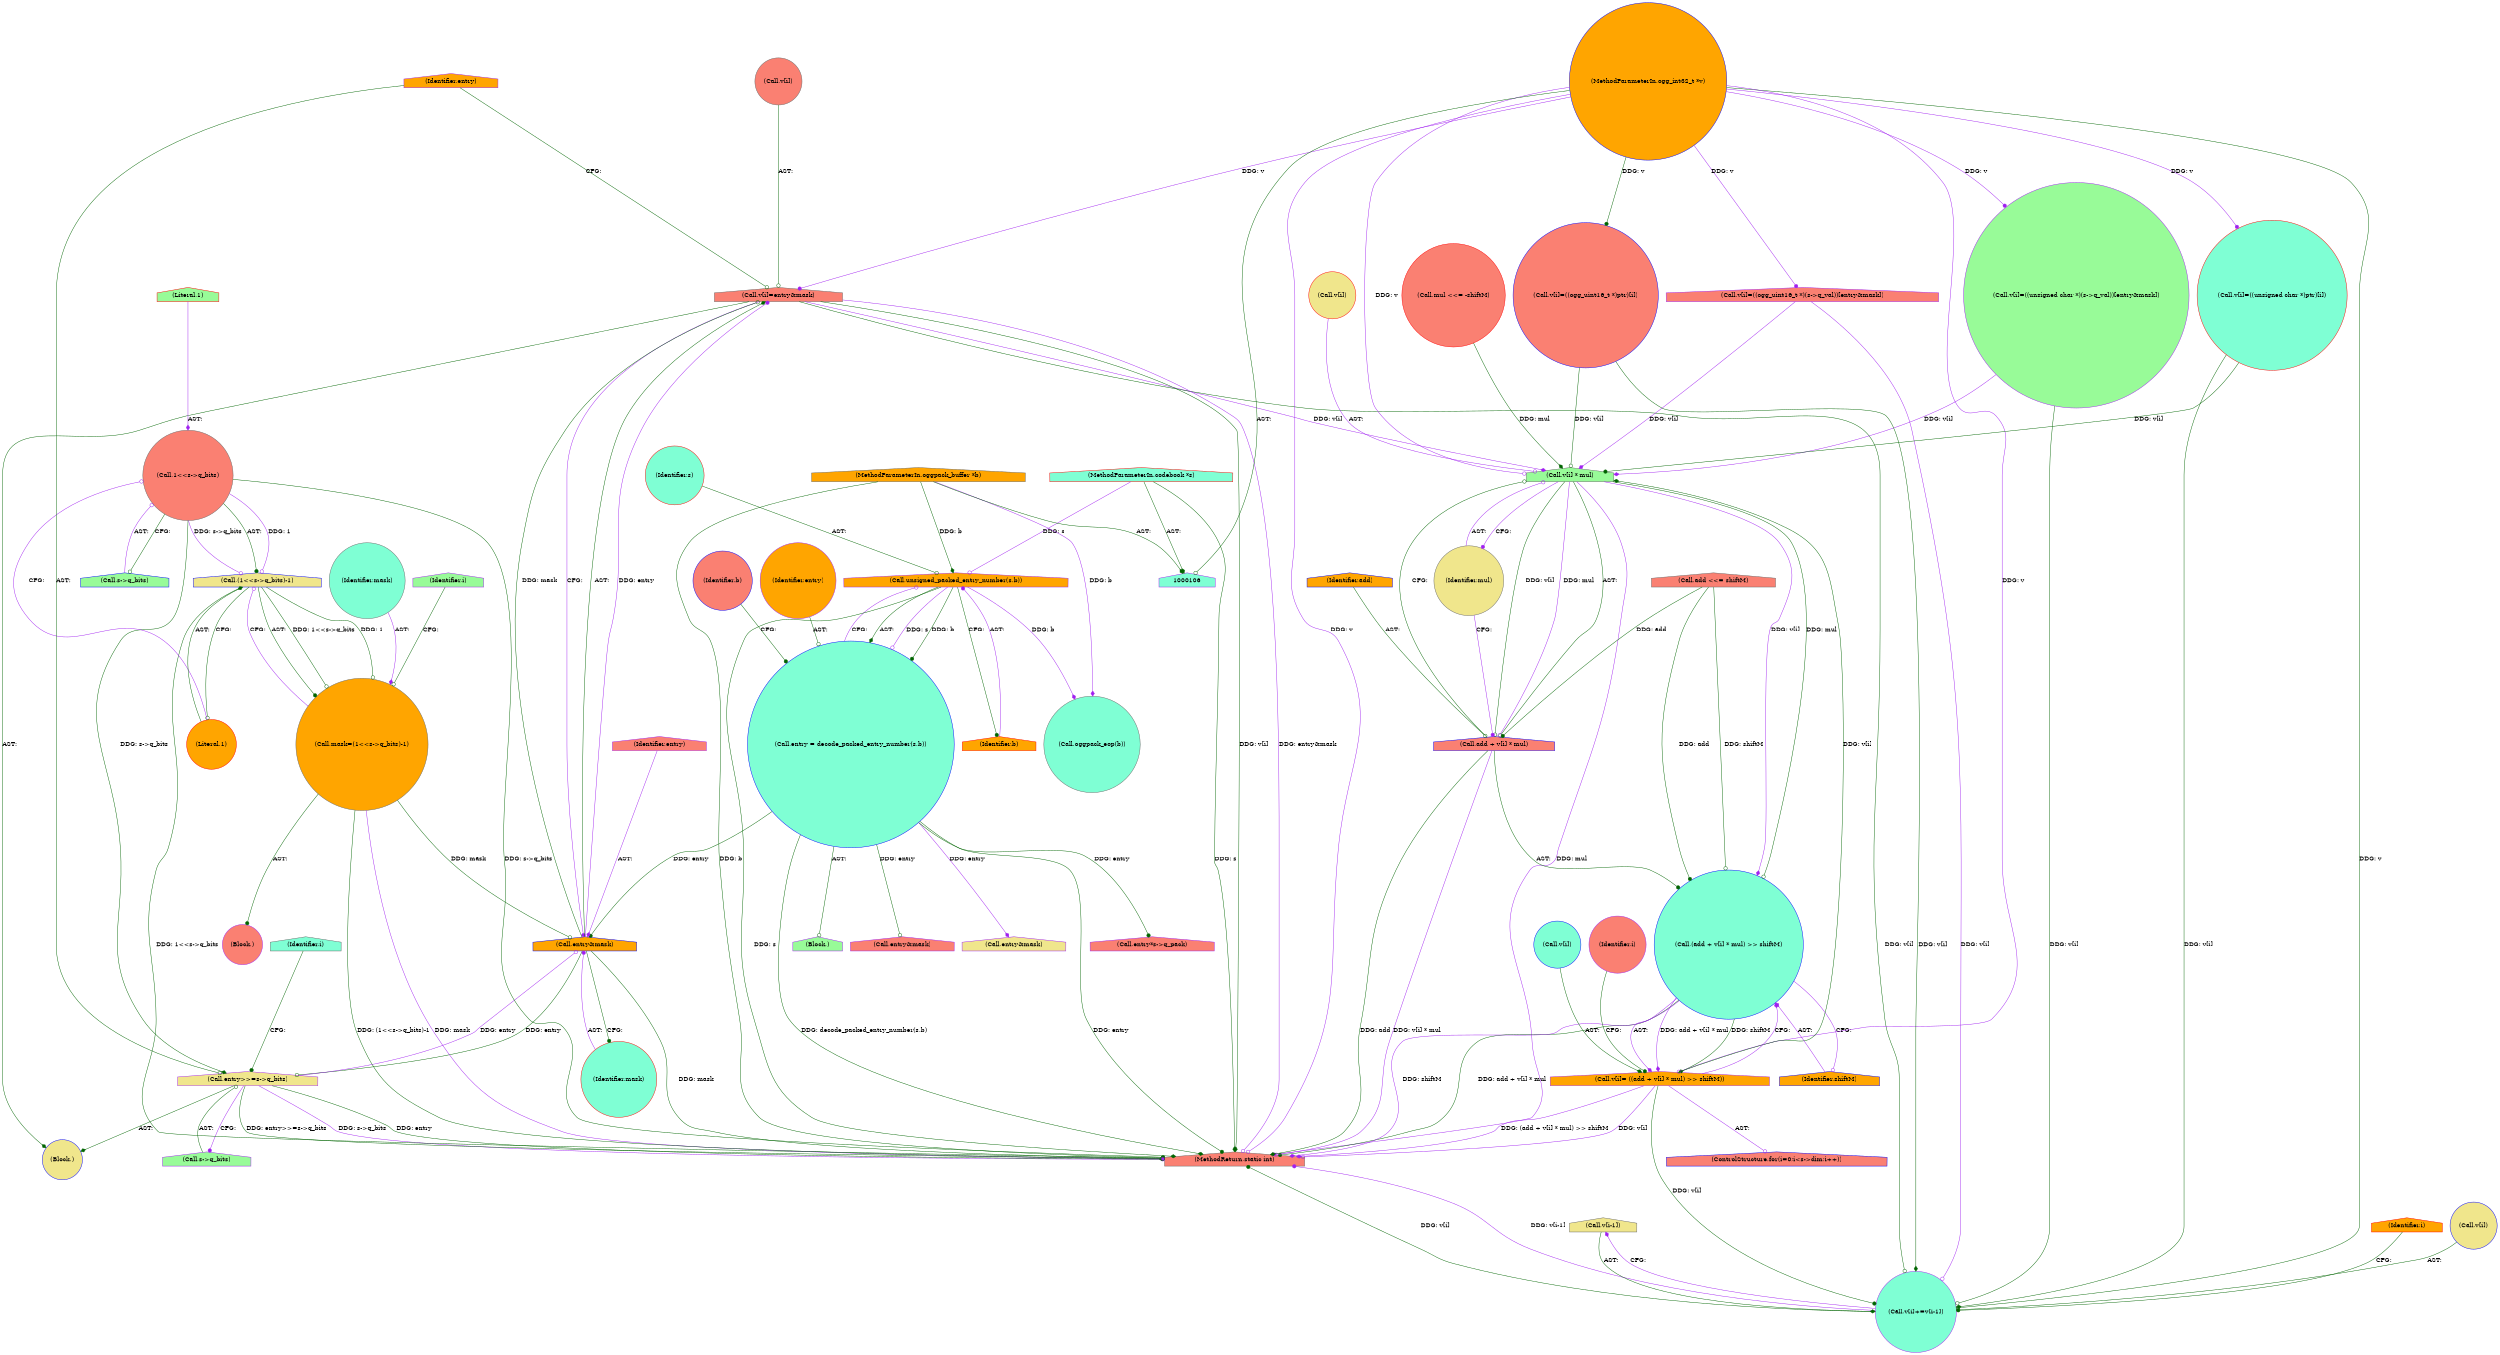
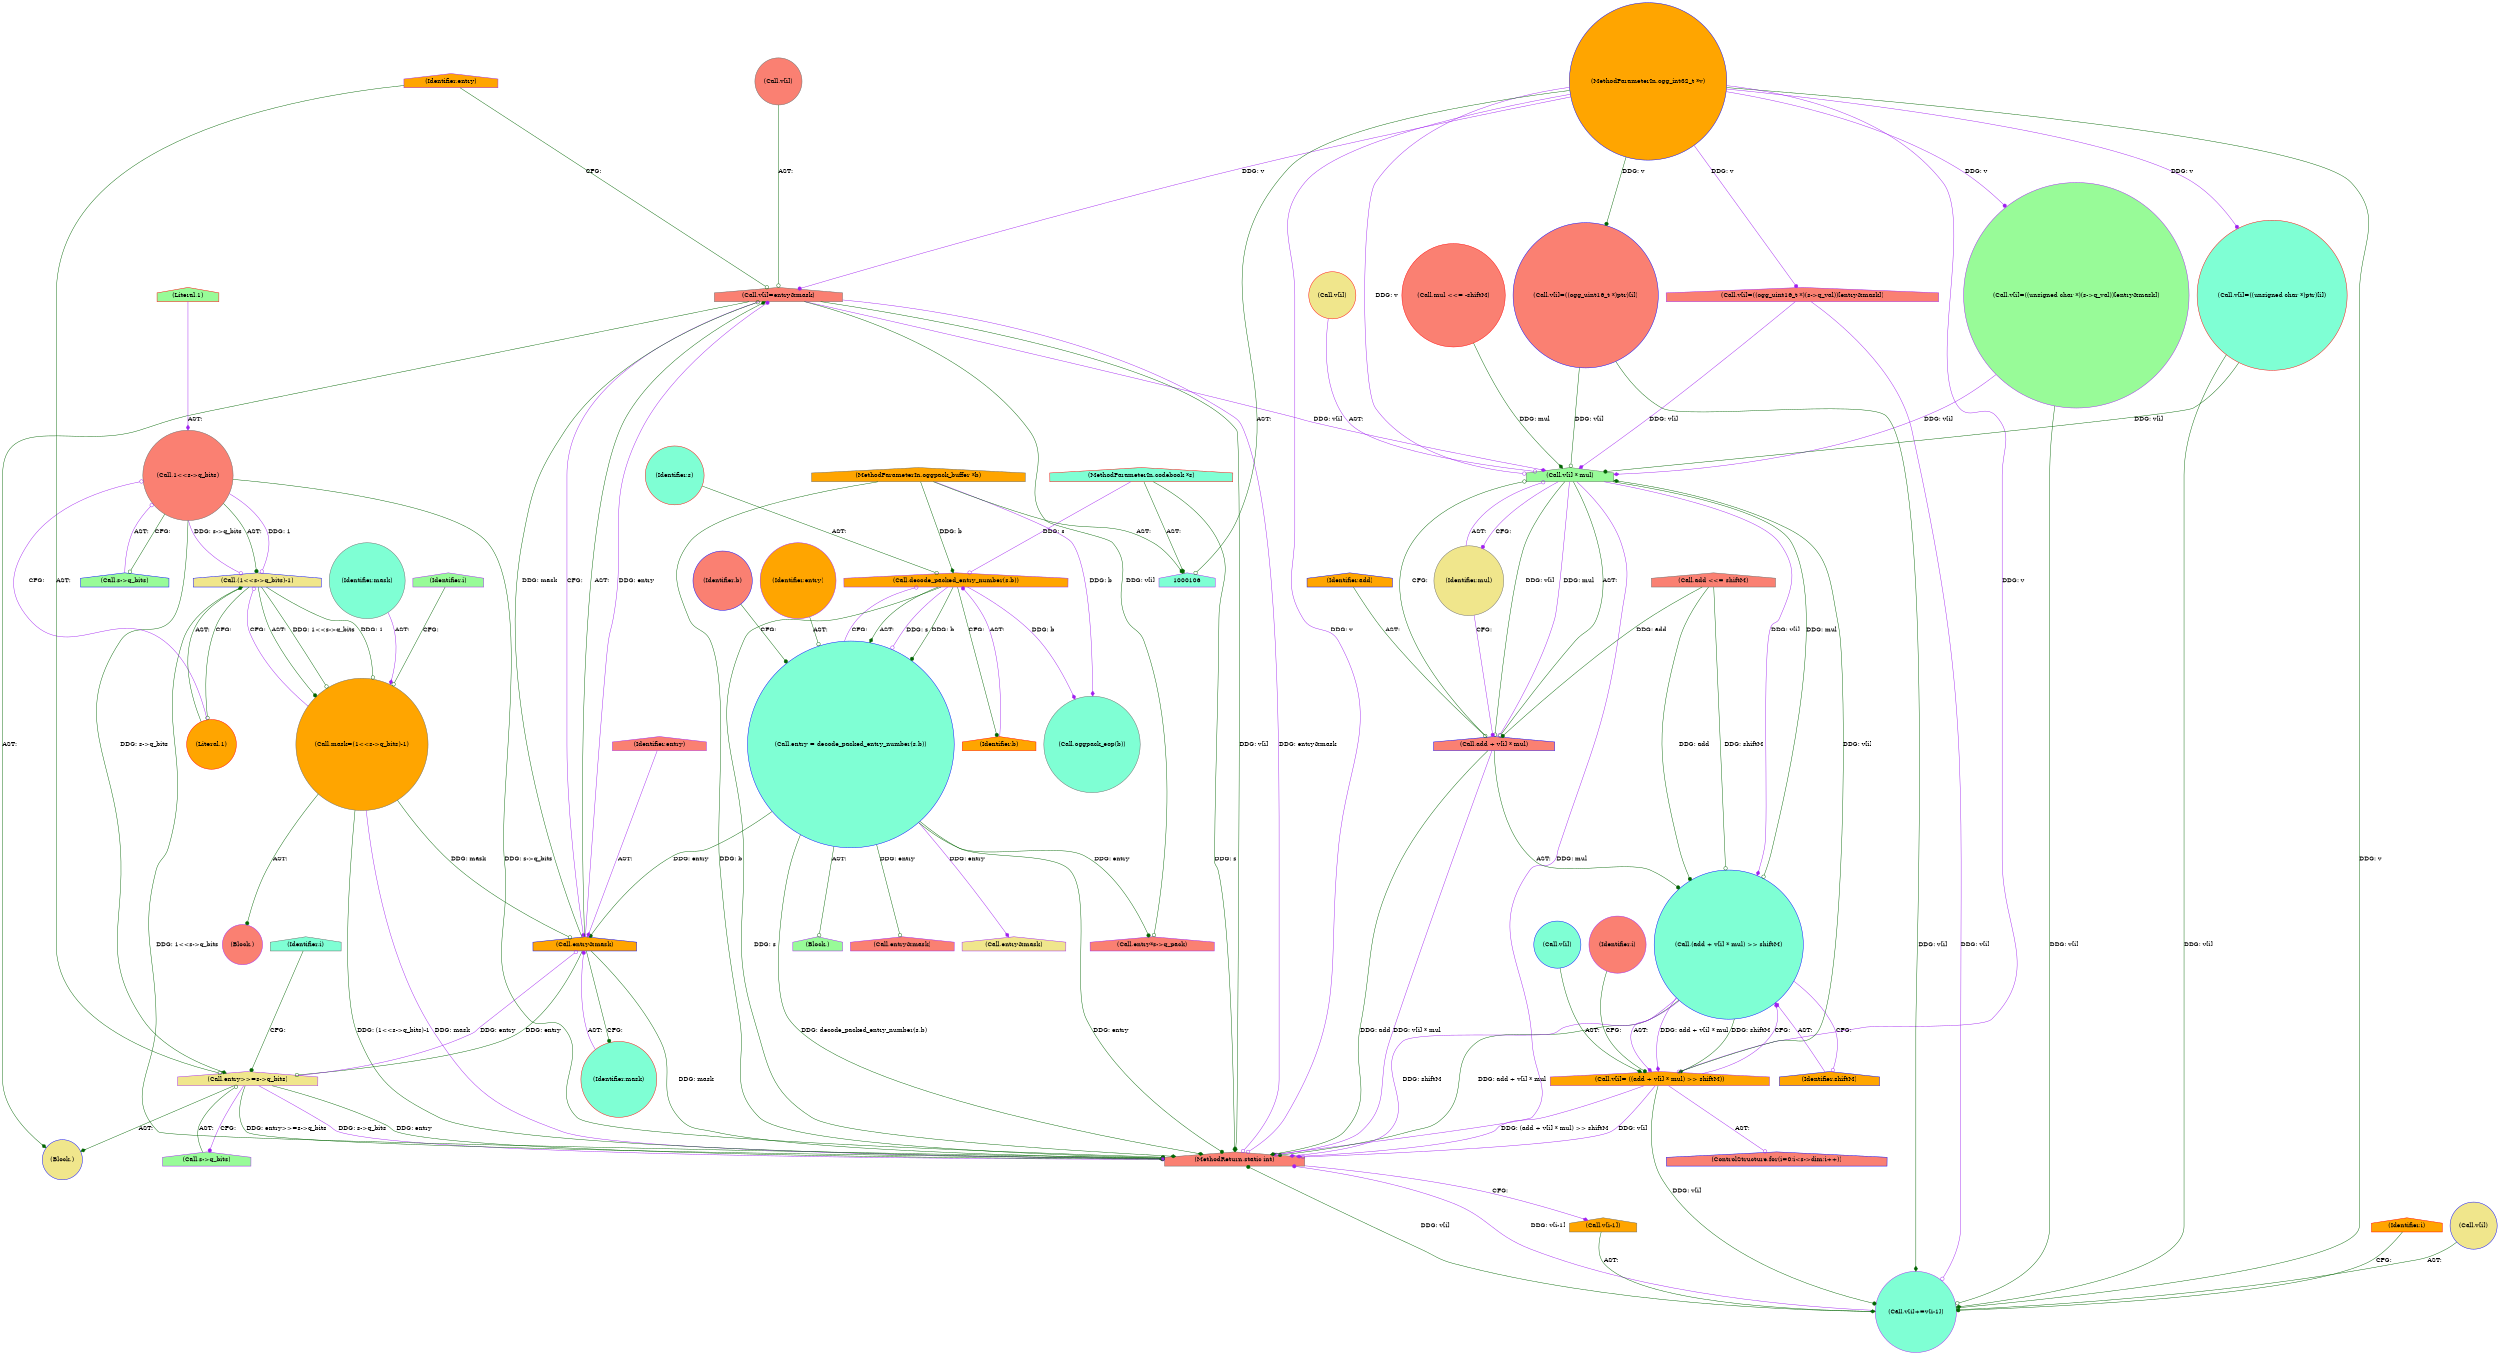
edge "(Call,v[i]=entry&mask)" -> "(Call,v[i]+=v[i-1])": now "(Call,v[i]=entry&mask)" -> "(Call,entry*s->q_pack)"
node "(Call,unsigned_packed_entry_number(s,b))": label "(Call,unsigned_packed_entry_number(s,b))" -> "(Call,decode_packed_entry_number(s,b))"
node "(Call,v[i-1])": fillcolor khaki -> orange
edge "(Call,v[i]+=v[i-1])" -> "(Call,v[i-1])": now "(MethodReturn,static int)" -> "(Call,v[i-1])"
